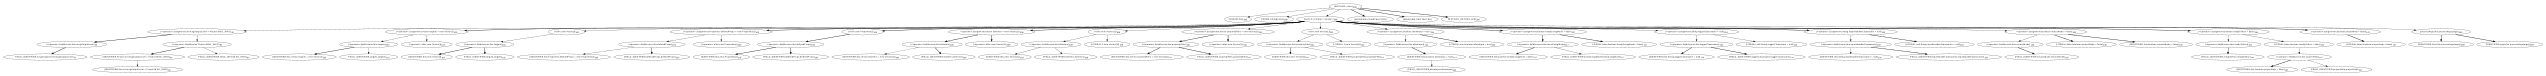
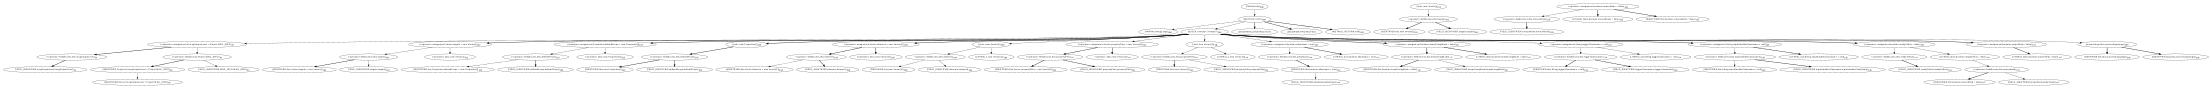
edge "(METHOD,<init>)" -> "(PARAM,this)": reversed
edge "(BLOCK,<empty>,<empty>)" -> "(<init>,new Vector())": removed
edge "(BLOCK,<empty>,<empty>)" -> "(<operator>.assignment,boolean emacsMode = false)": removed
